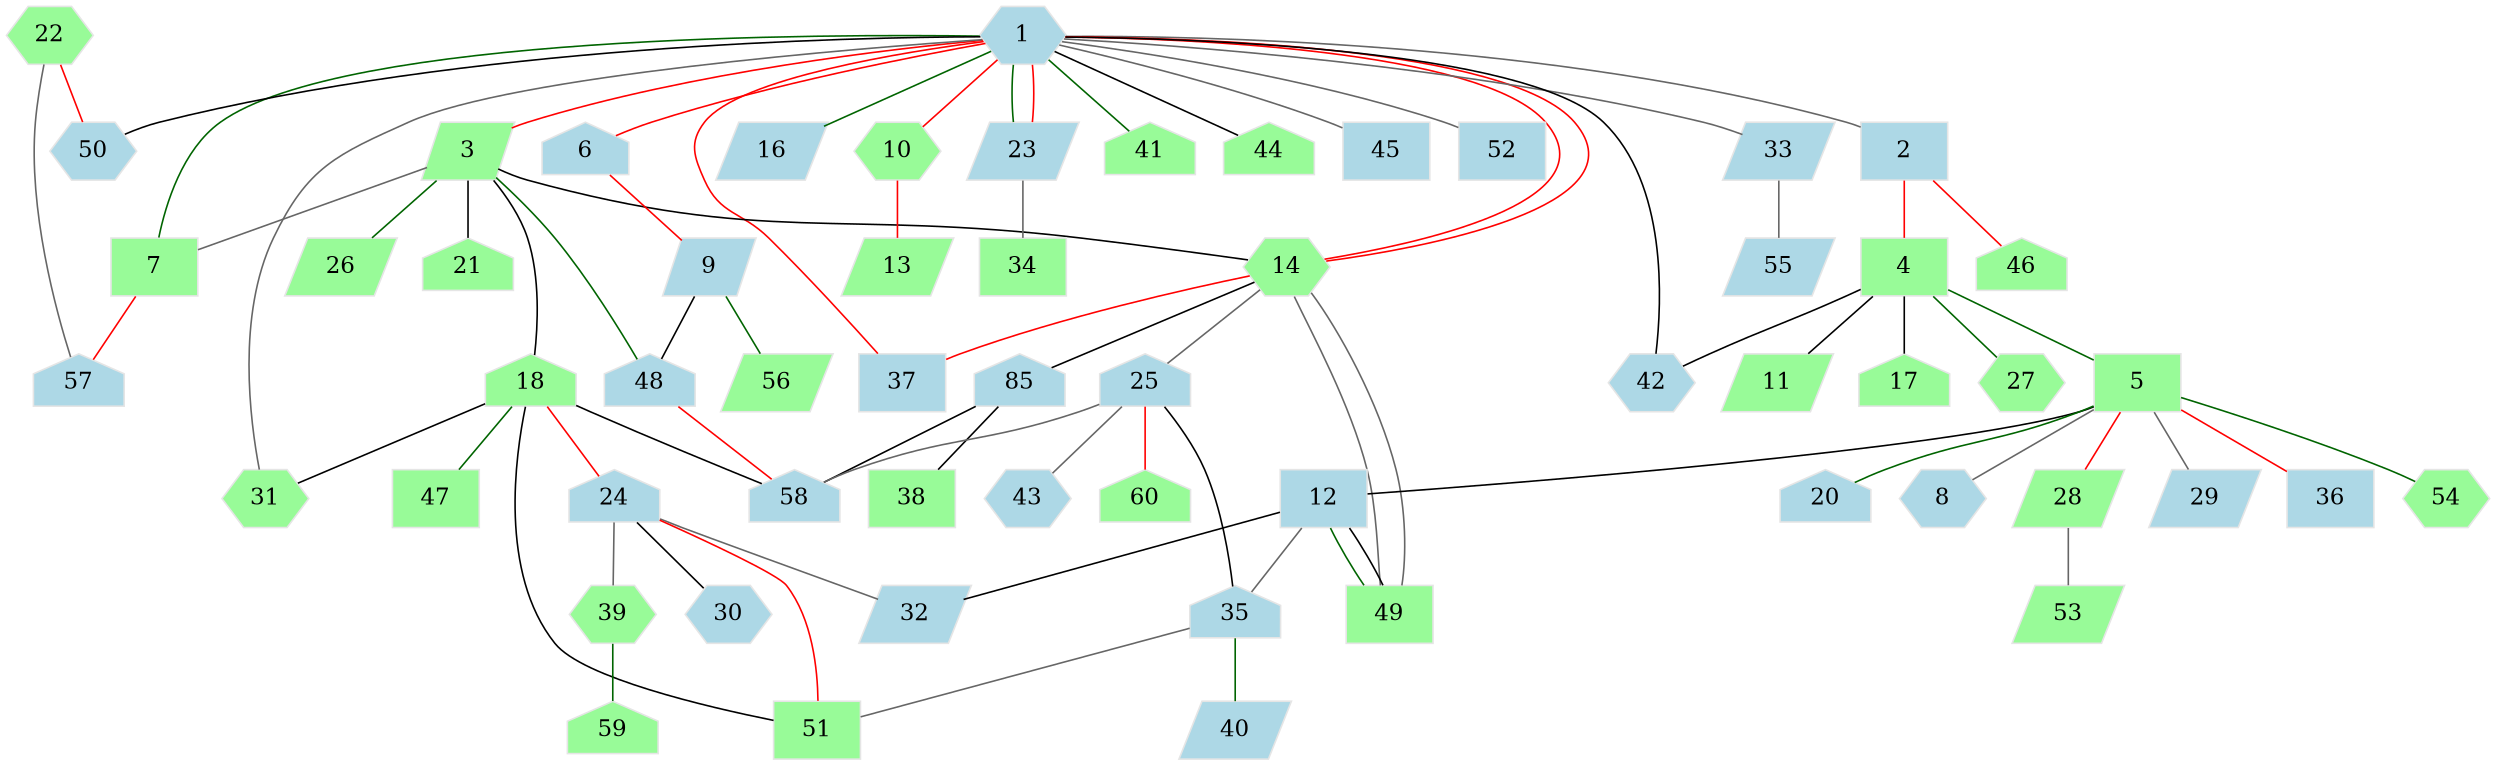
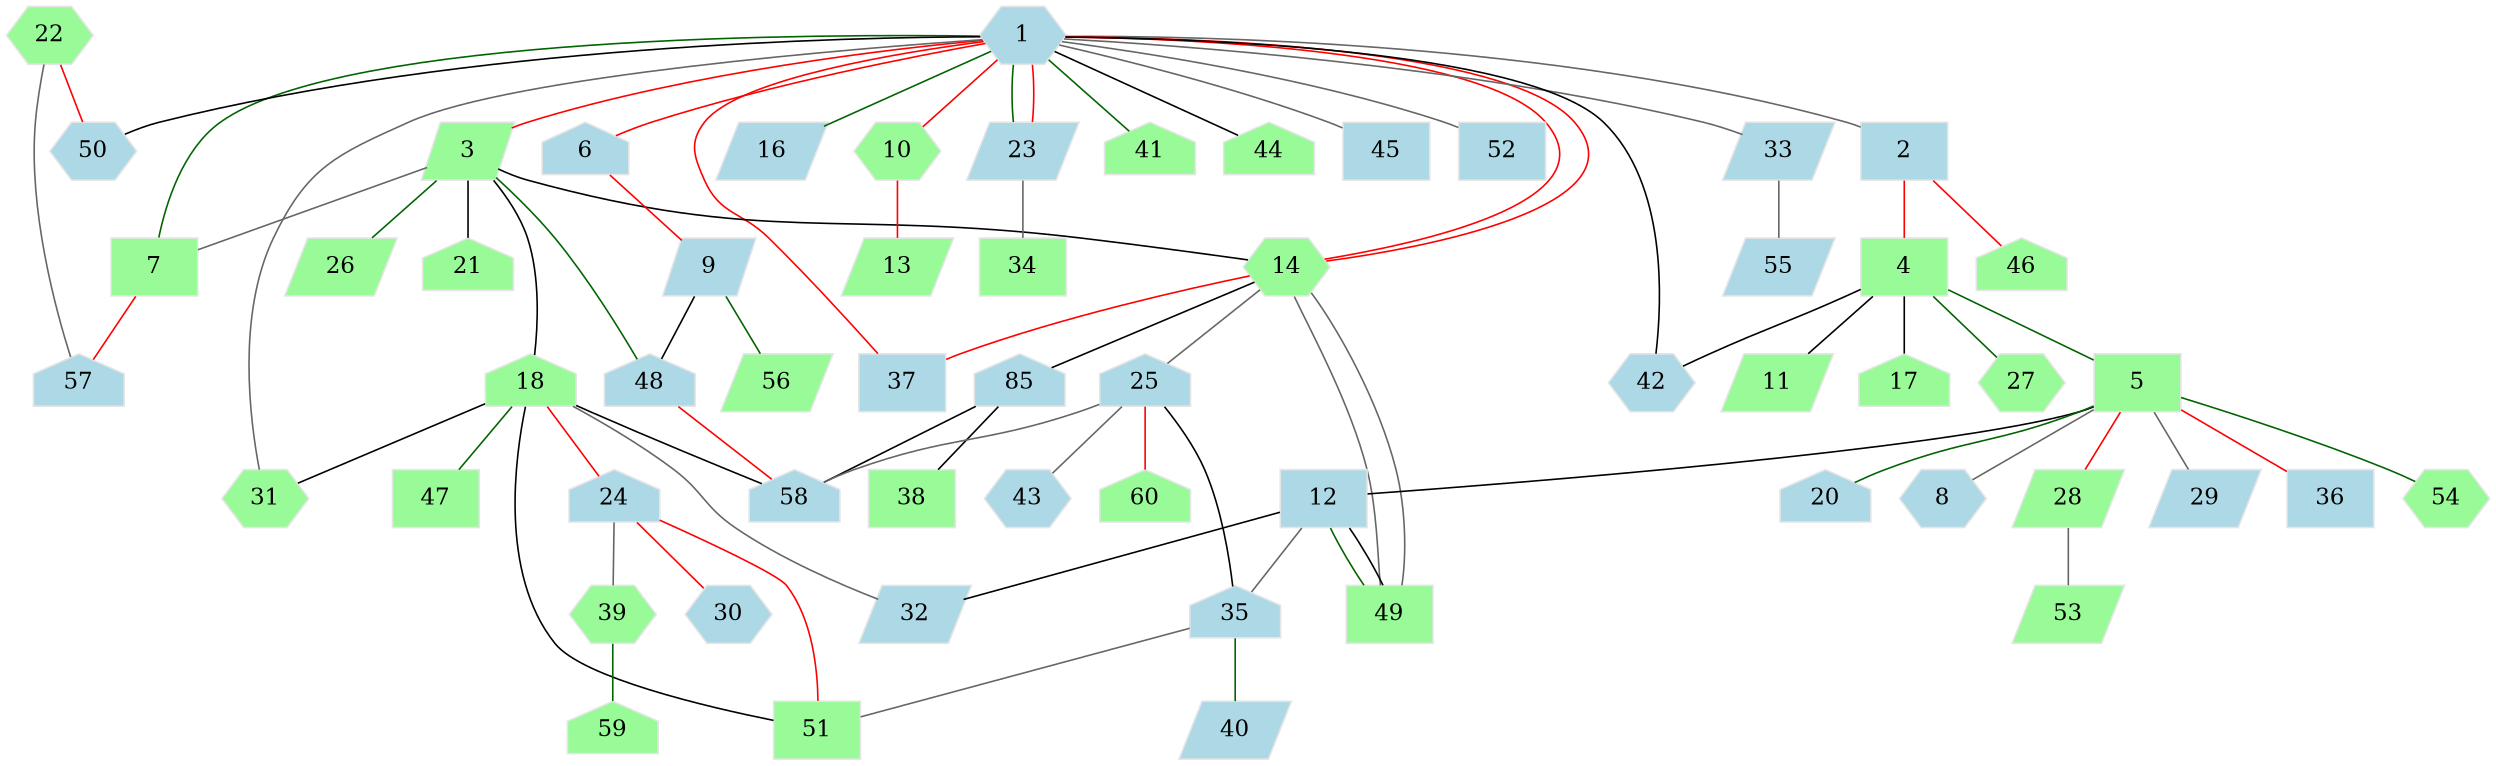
edge "24" -- "30": color black -> red
edge "24" -- "32": now "18" -- "32"
